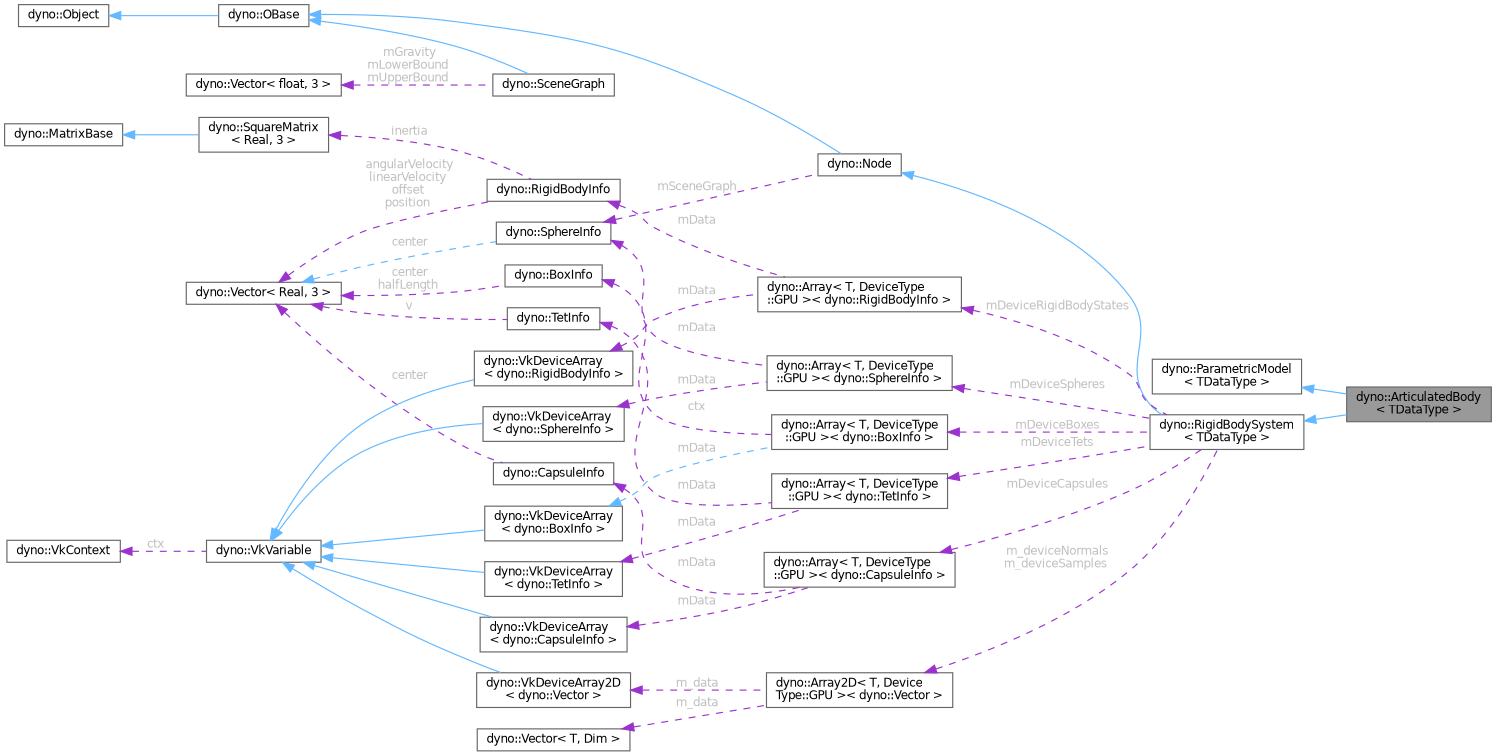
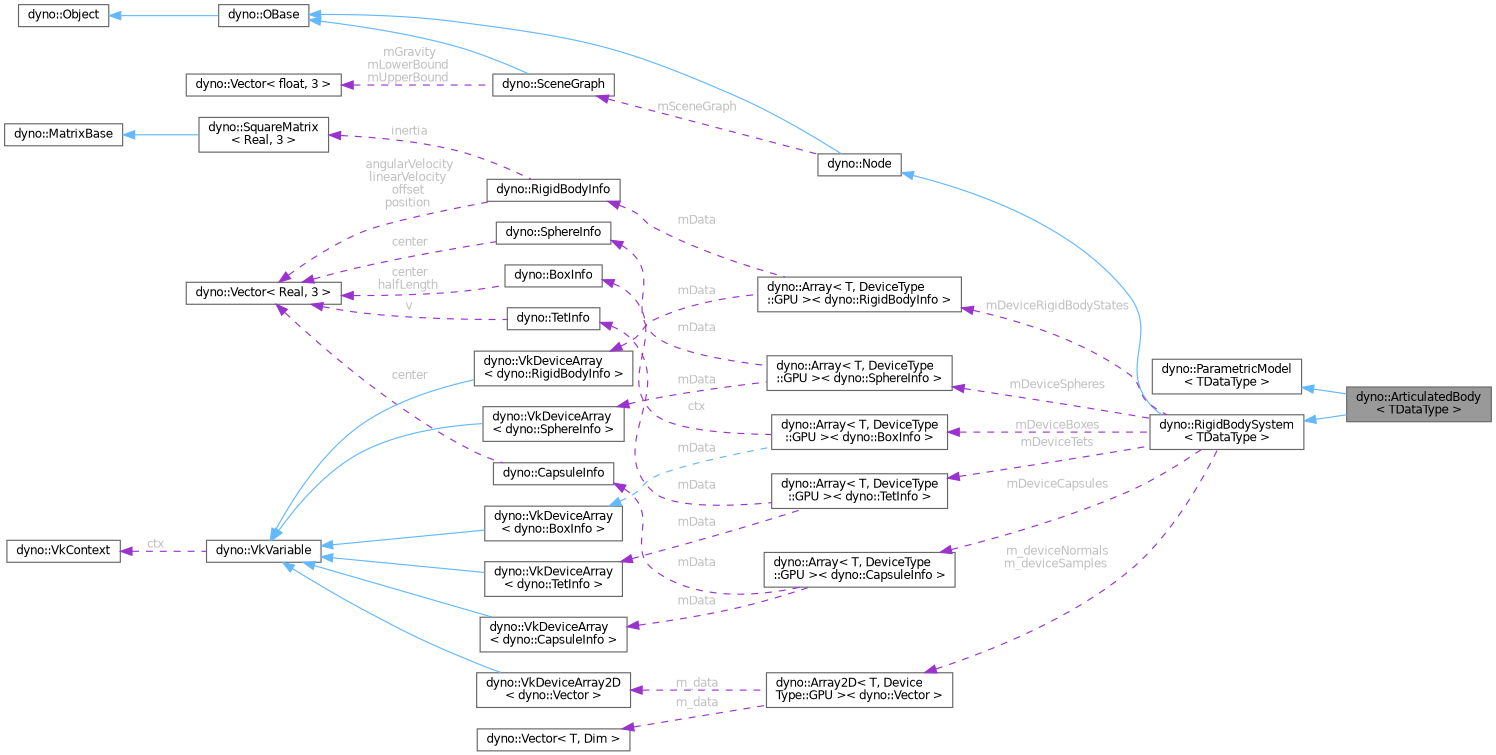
edge "dyno::Node" -> "dyno::SphereInfo": now "dyno::Node" -> "dyno::SceneGraph"
edge "dyno::SphereInfo" -> "dyno::Vector< Real, 3 >": color steelblue1 -> darkorchid3
